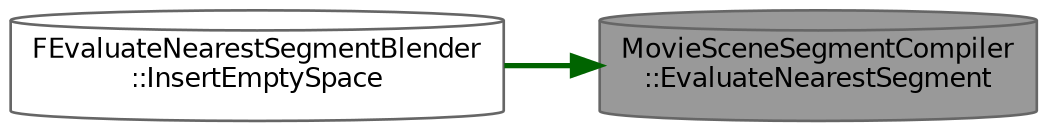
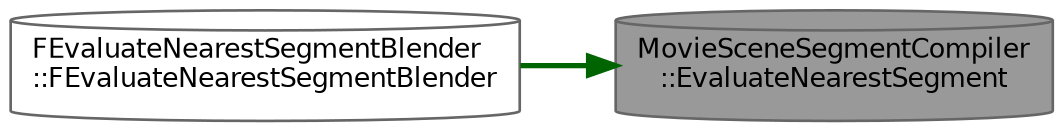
node "FEvaluateNearestSegmentBlender ::InsertEmptySpace": label "FEvaluateNearestSegmentBlender ::InsertEmptySpace" -> "FEvaluateNearestSegmentBlender ::FEvaluateNearestSegmentBlender"
